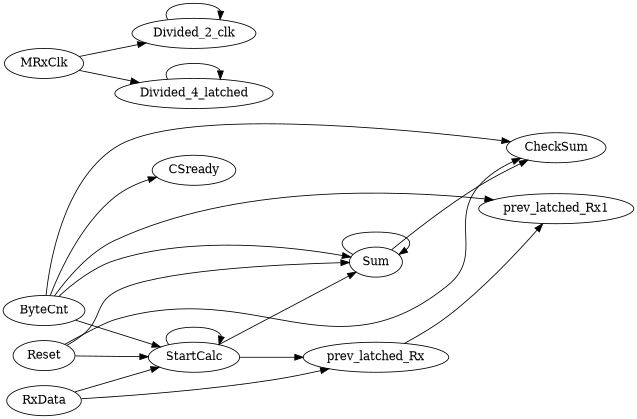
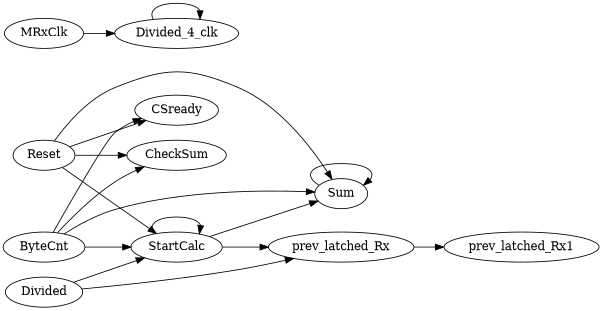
node "Divided_2_clk": removed
node "Divided_4_latched": label "Divided_4_latched" -> "Divided_4_clk"
edge "Reset" -> "CSready": added
edge "ByteCnt" -> "prev_latched_Rx1": removed
edge "Sum" -> "CheckSum": removed
node "RxData": label "RxData" -> "Divided"
